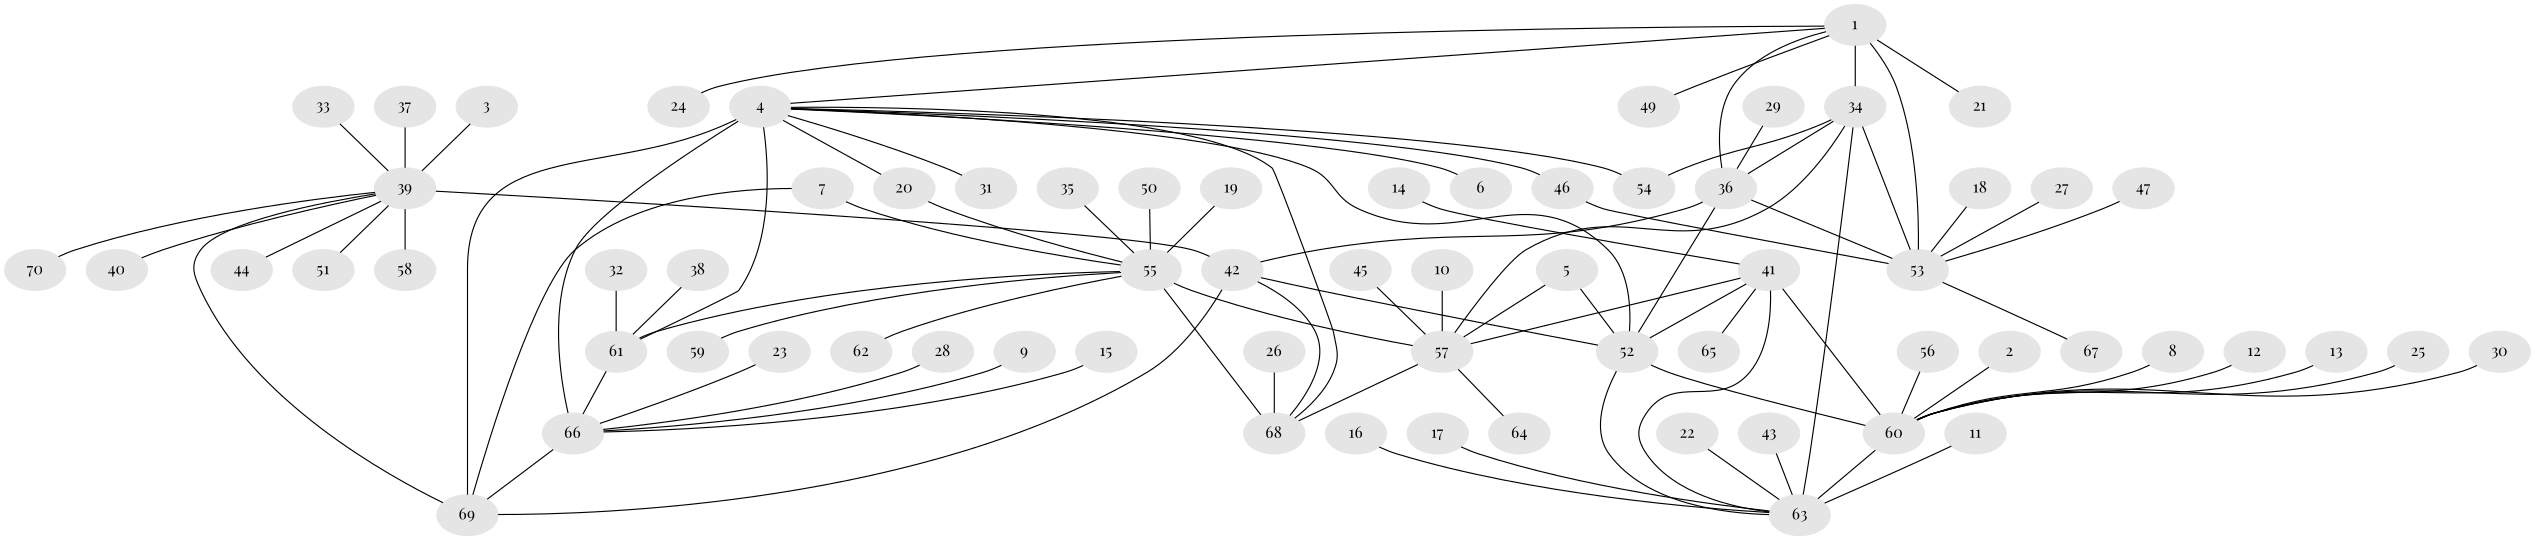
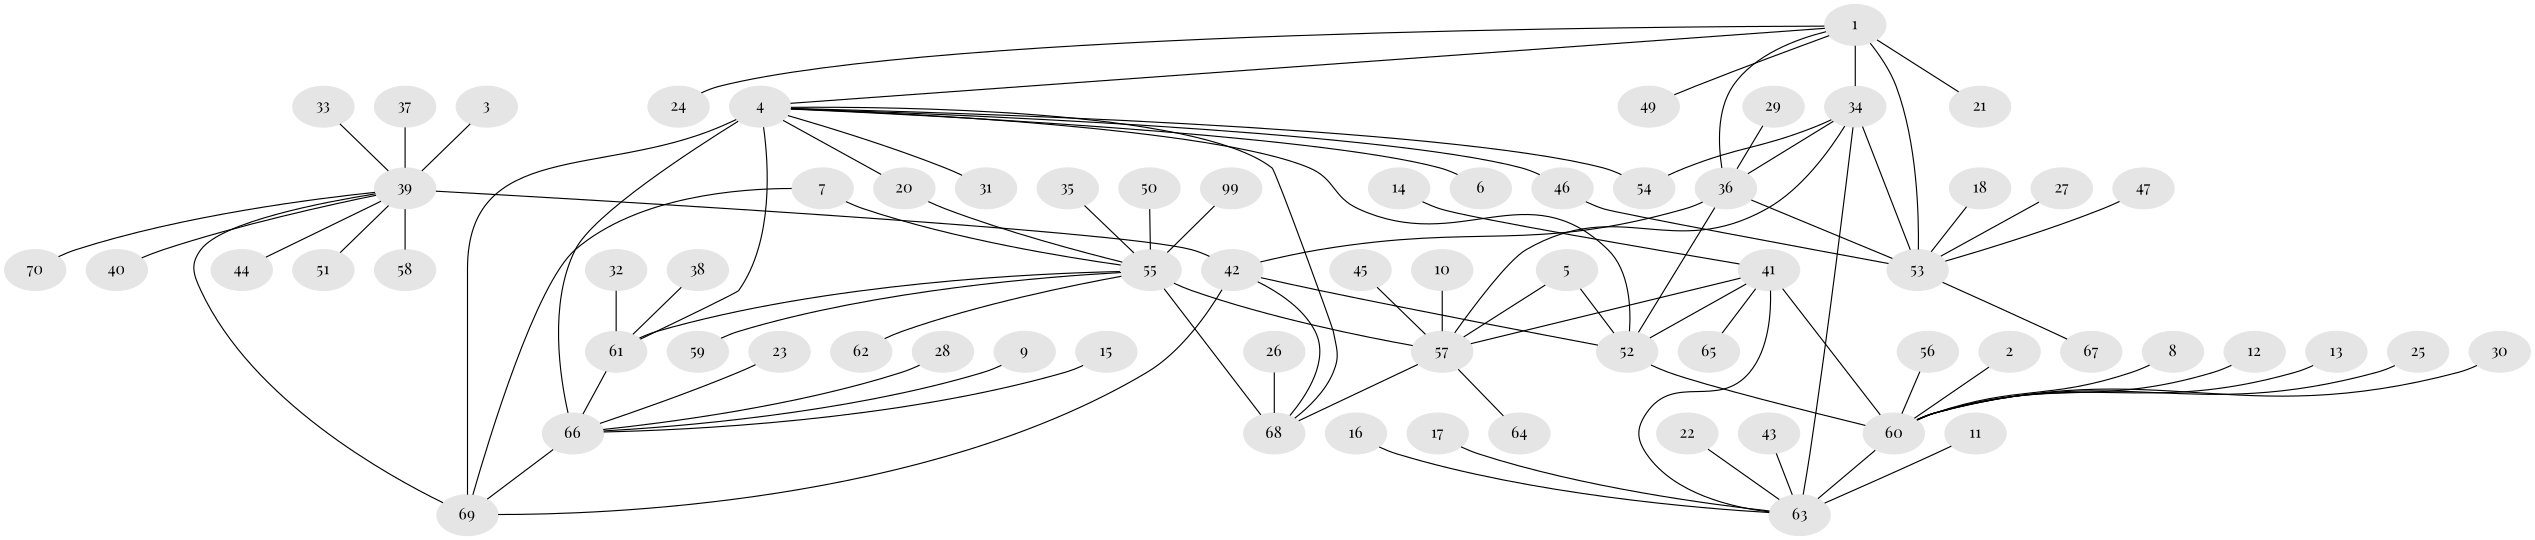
node "19": label "19" -> "99"
edge "52" -- "63": removed
